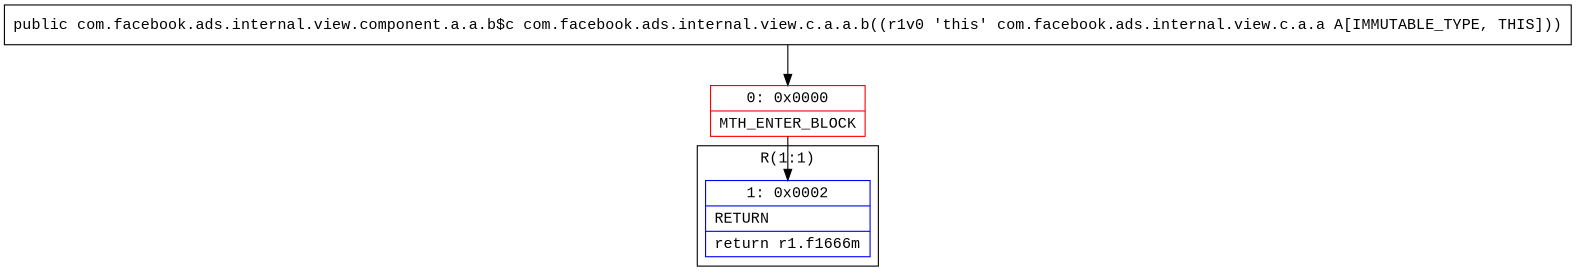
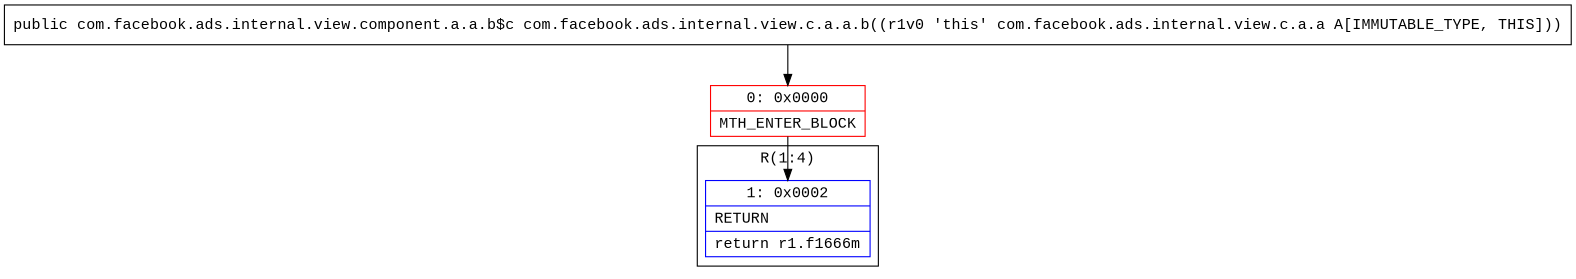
cluster "R(1:1)": label "R(1:1)" -> "R(1:4)"
